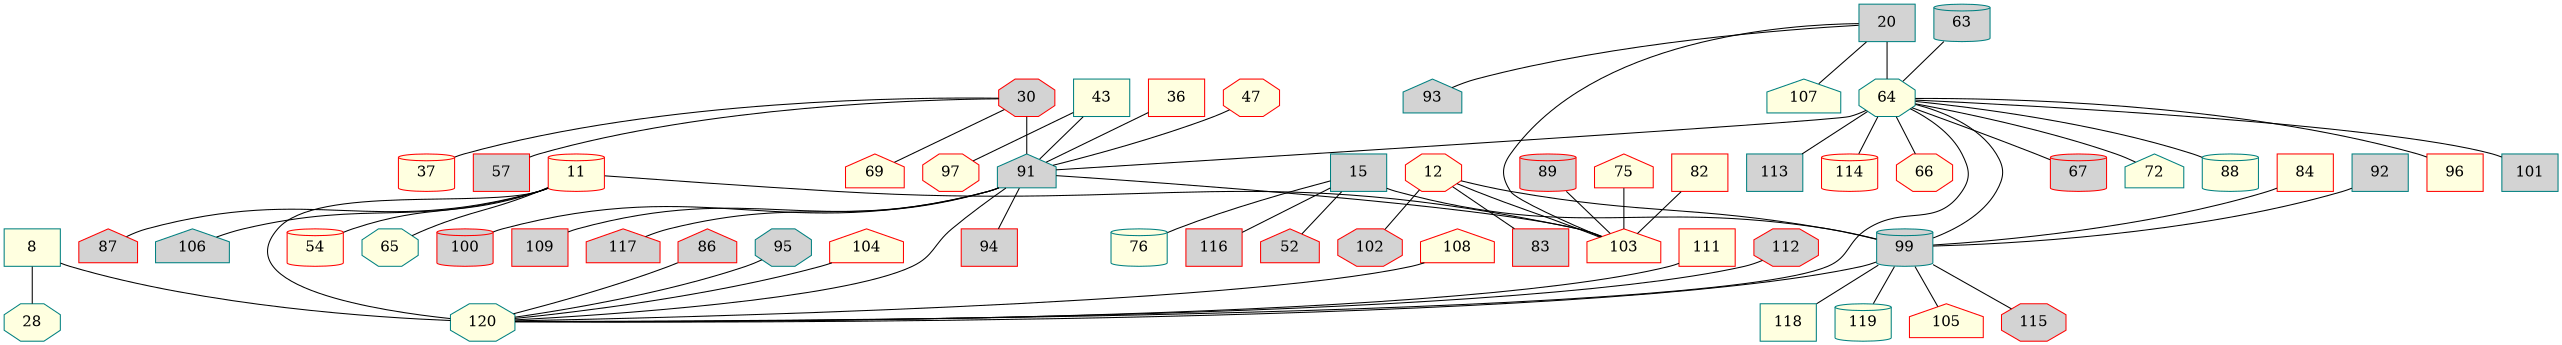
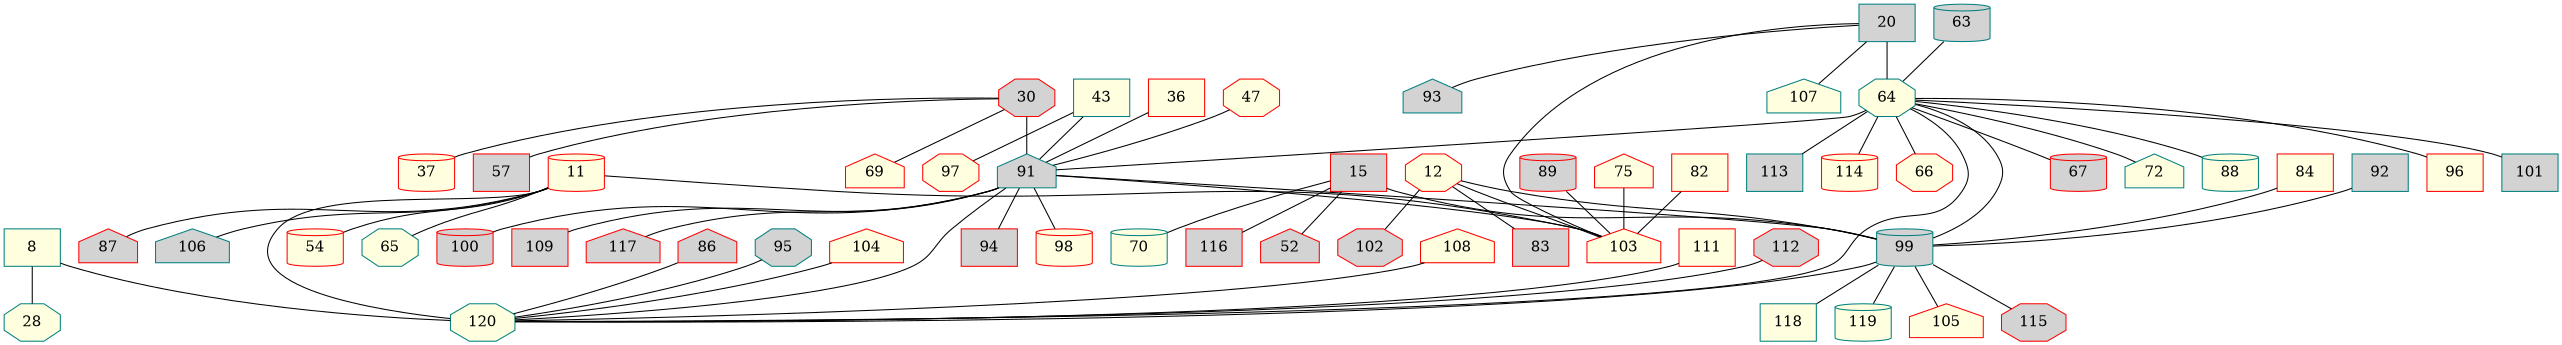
node "15": color teal -> red
edge "91" -- "99": added
node "98": added
node "76": label "76" -> "70"
